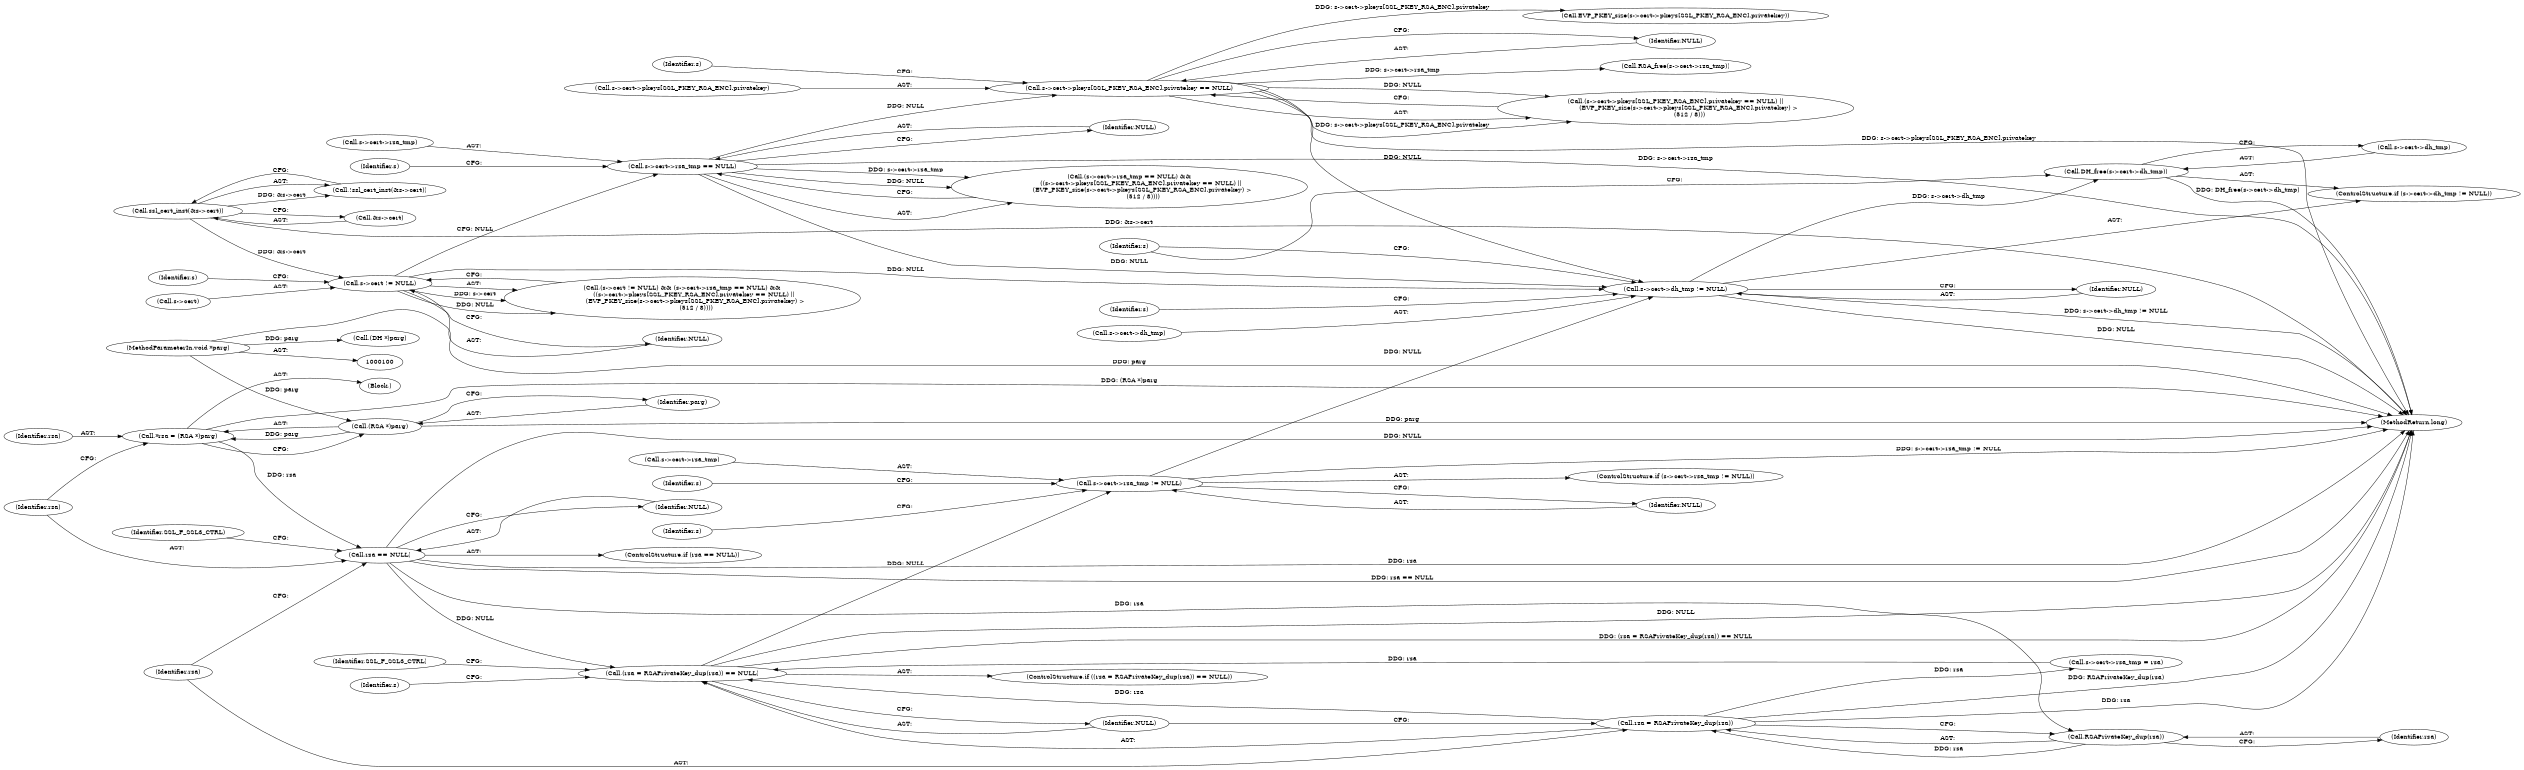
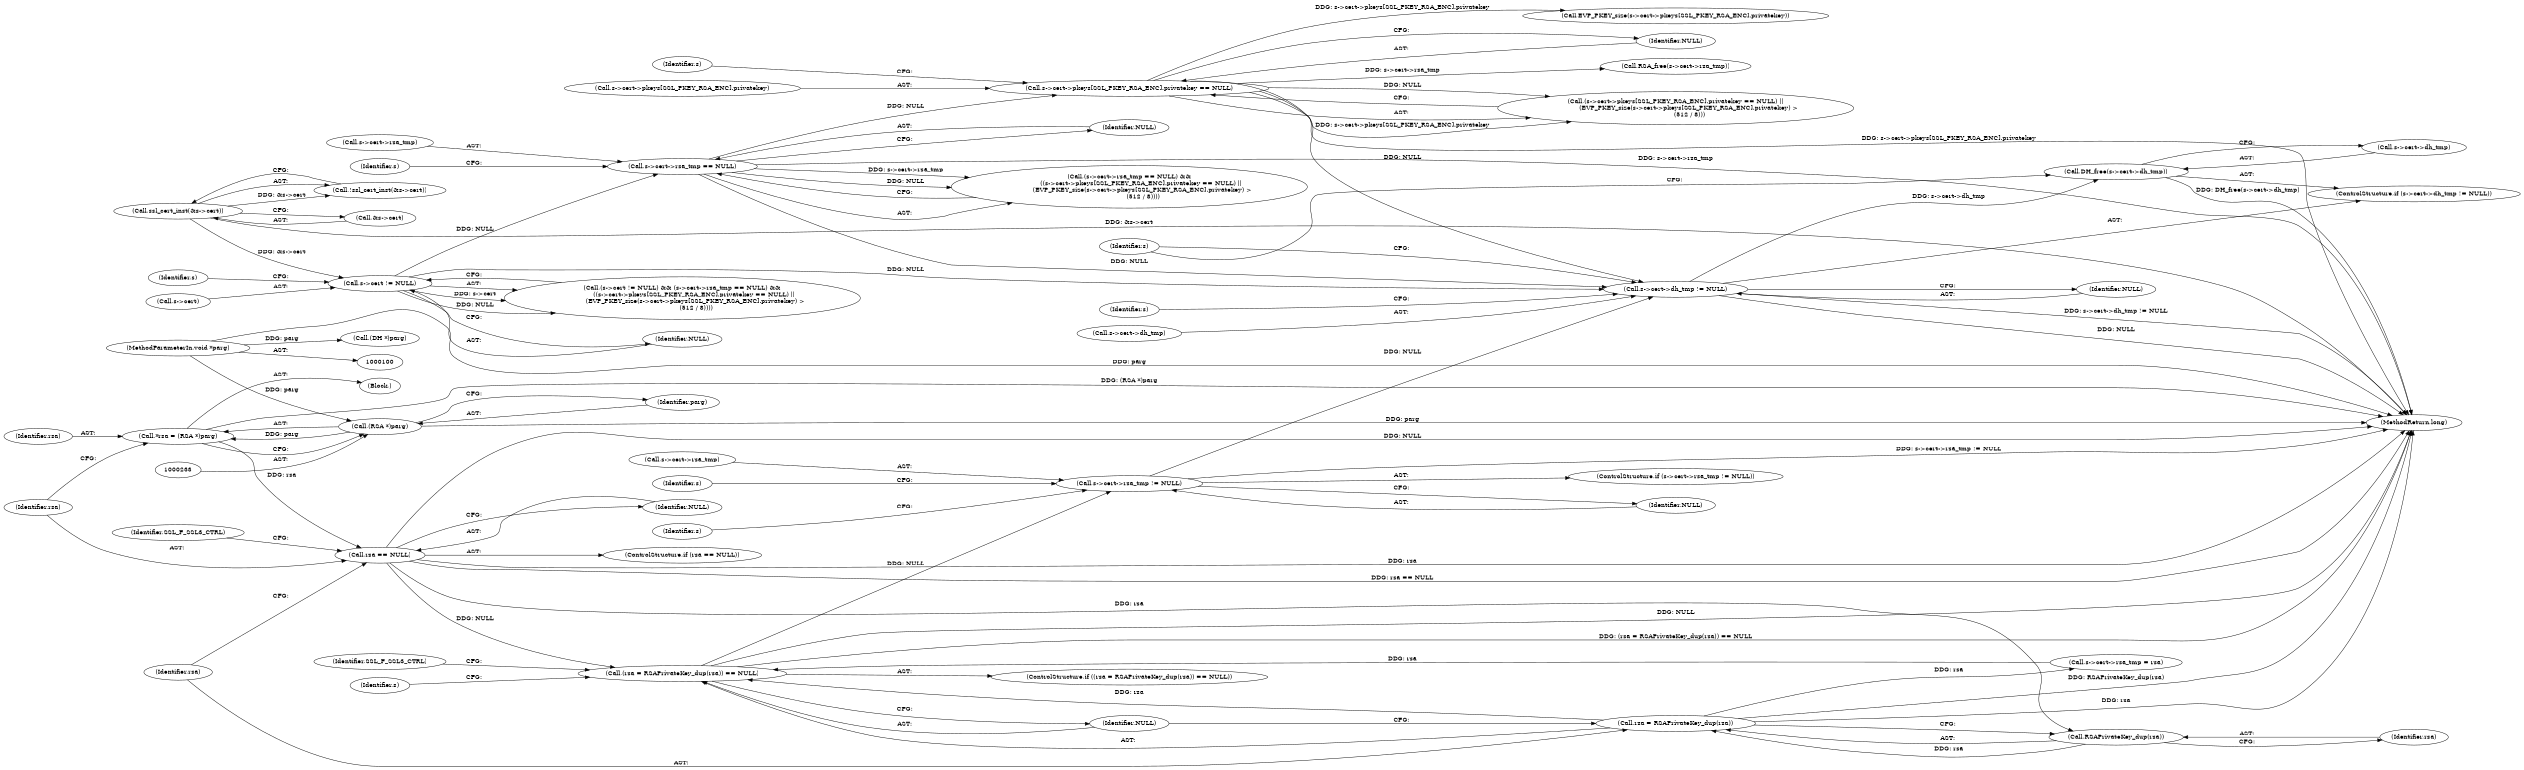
edge "(Call,s->cert != NULL)" -> "(Call,s->cert->rsa_tmp == NULL)": label "CFG: NULL" -> "DDG: NULL"
node "1000233": added
